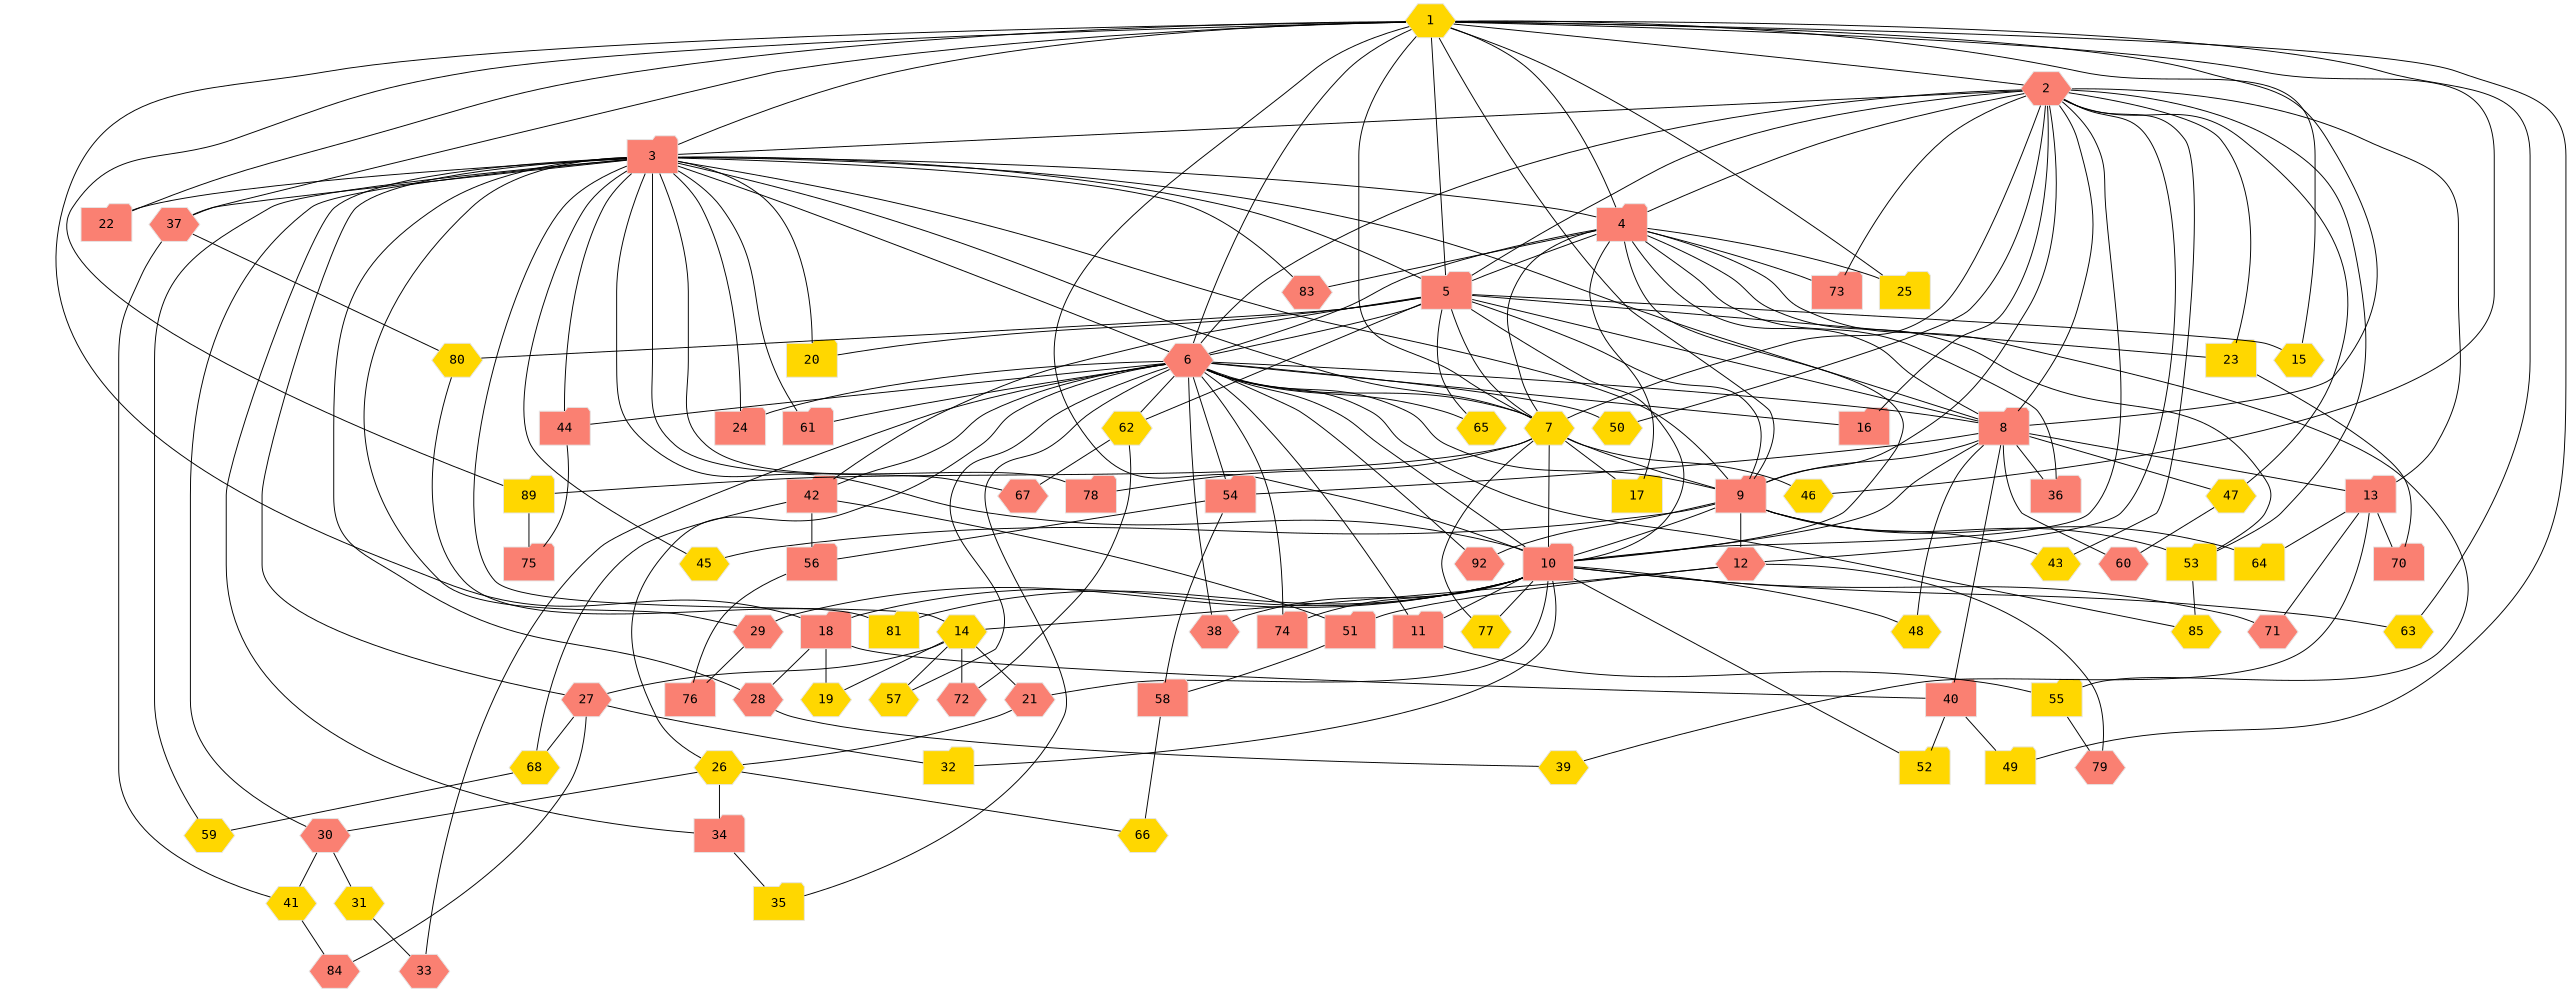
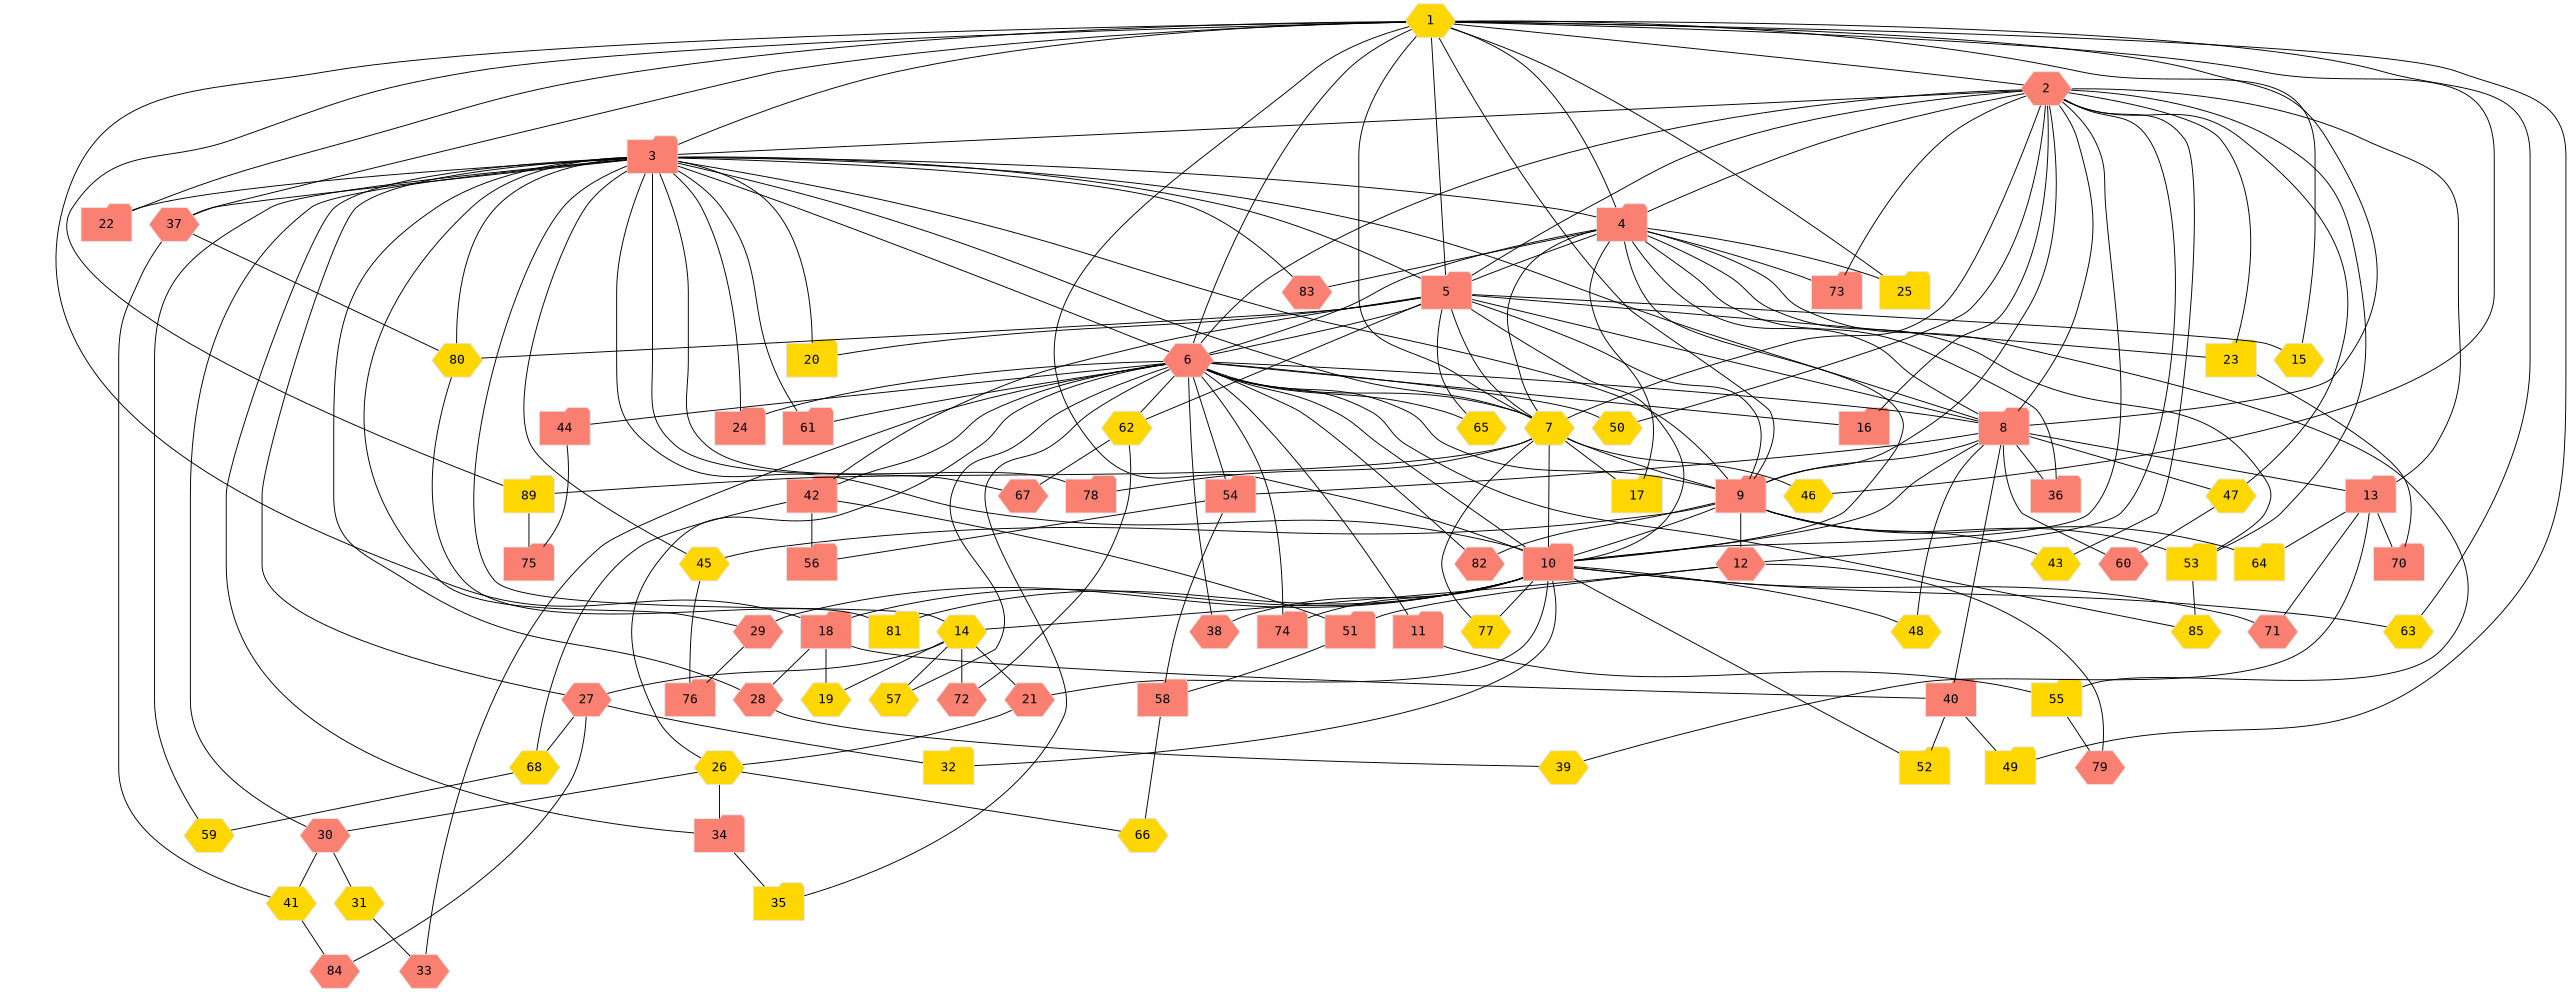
edge "3" -- "44": now "3" -- "80"
node "92": label "92" -> "82"
edge "10" -- "11": removed
edge "56" -- "76": now "45" -- "76"
